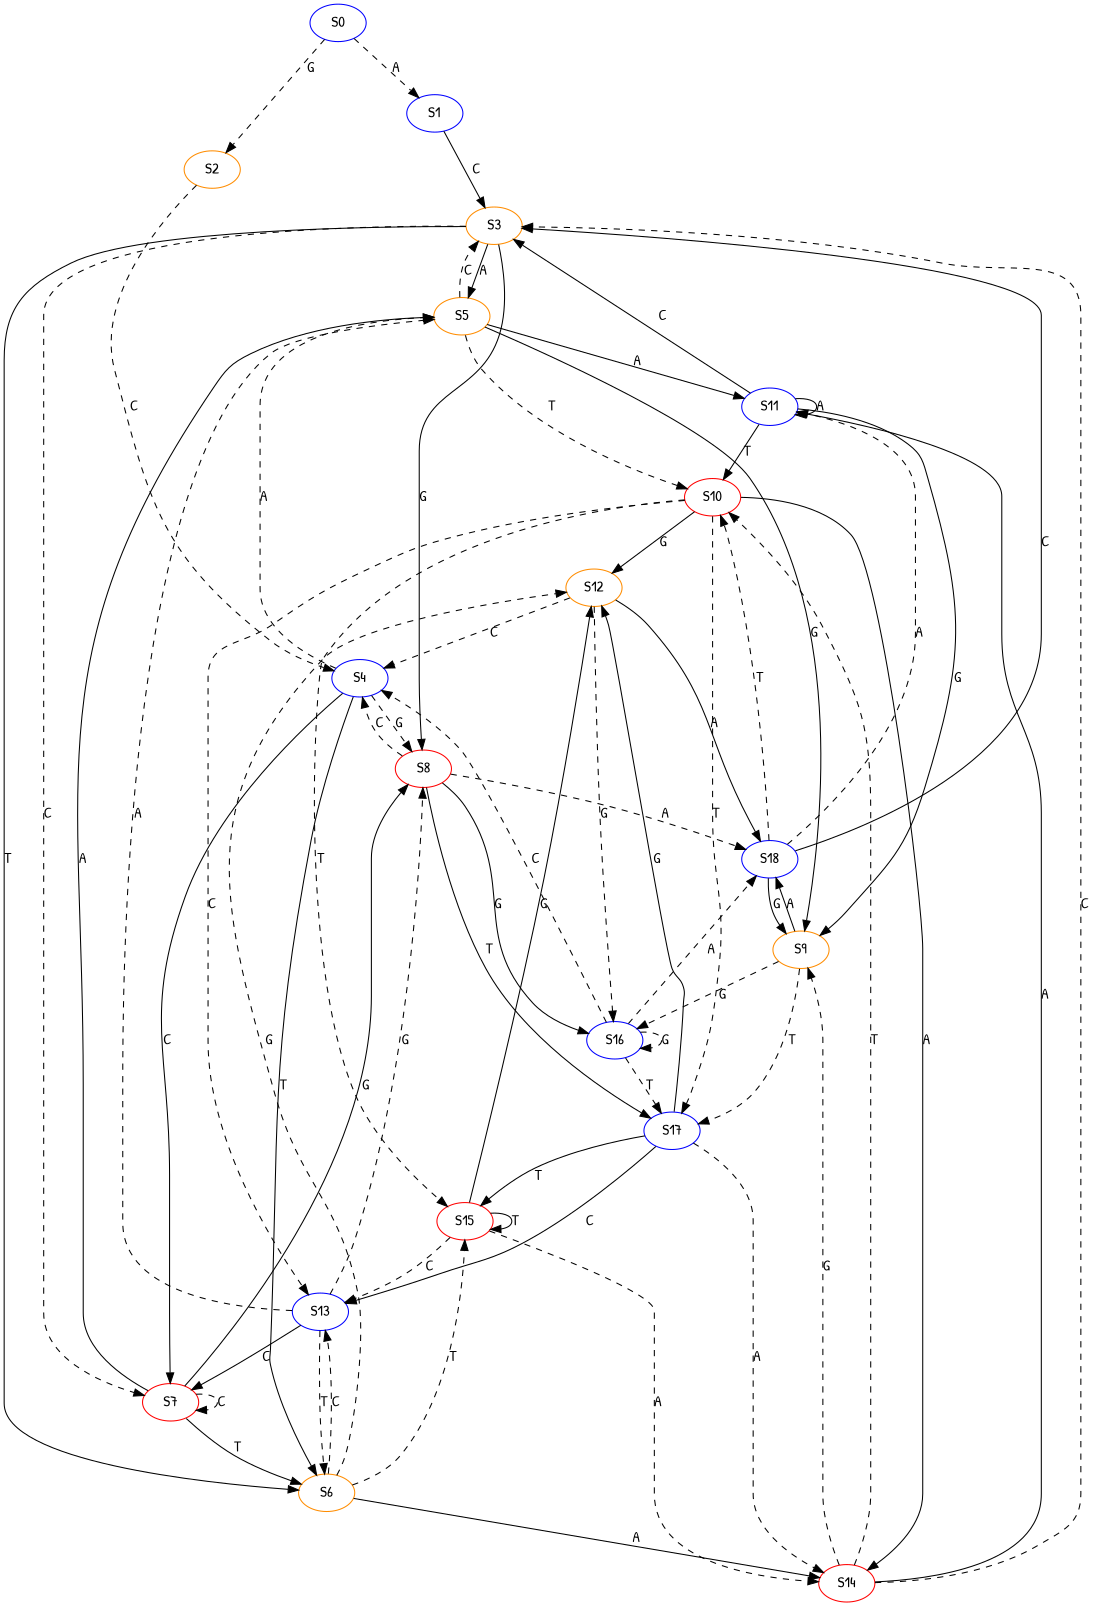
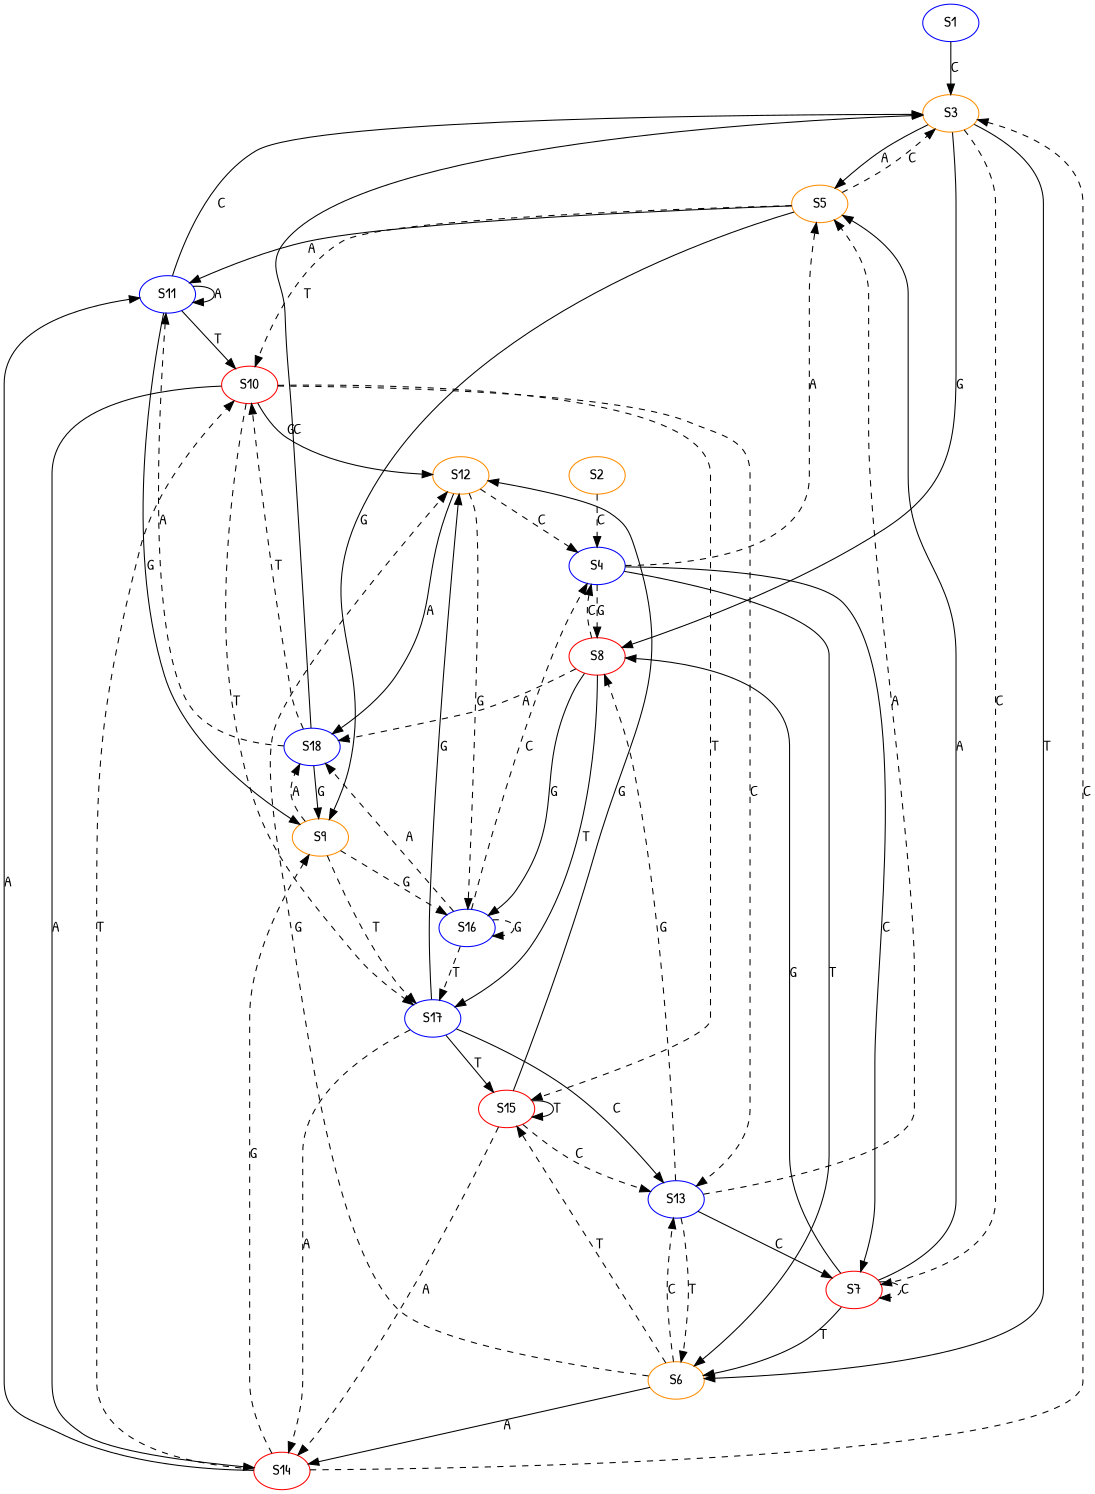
node "S0": removed
edge "S9" -> "S18": style solid -> dashed
